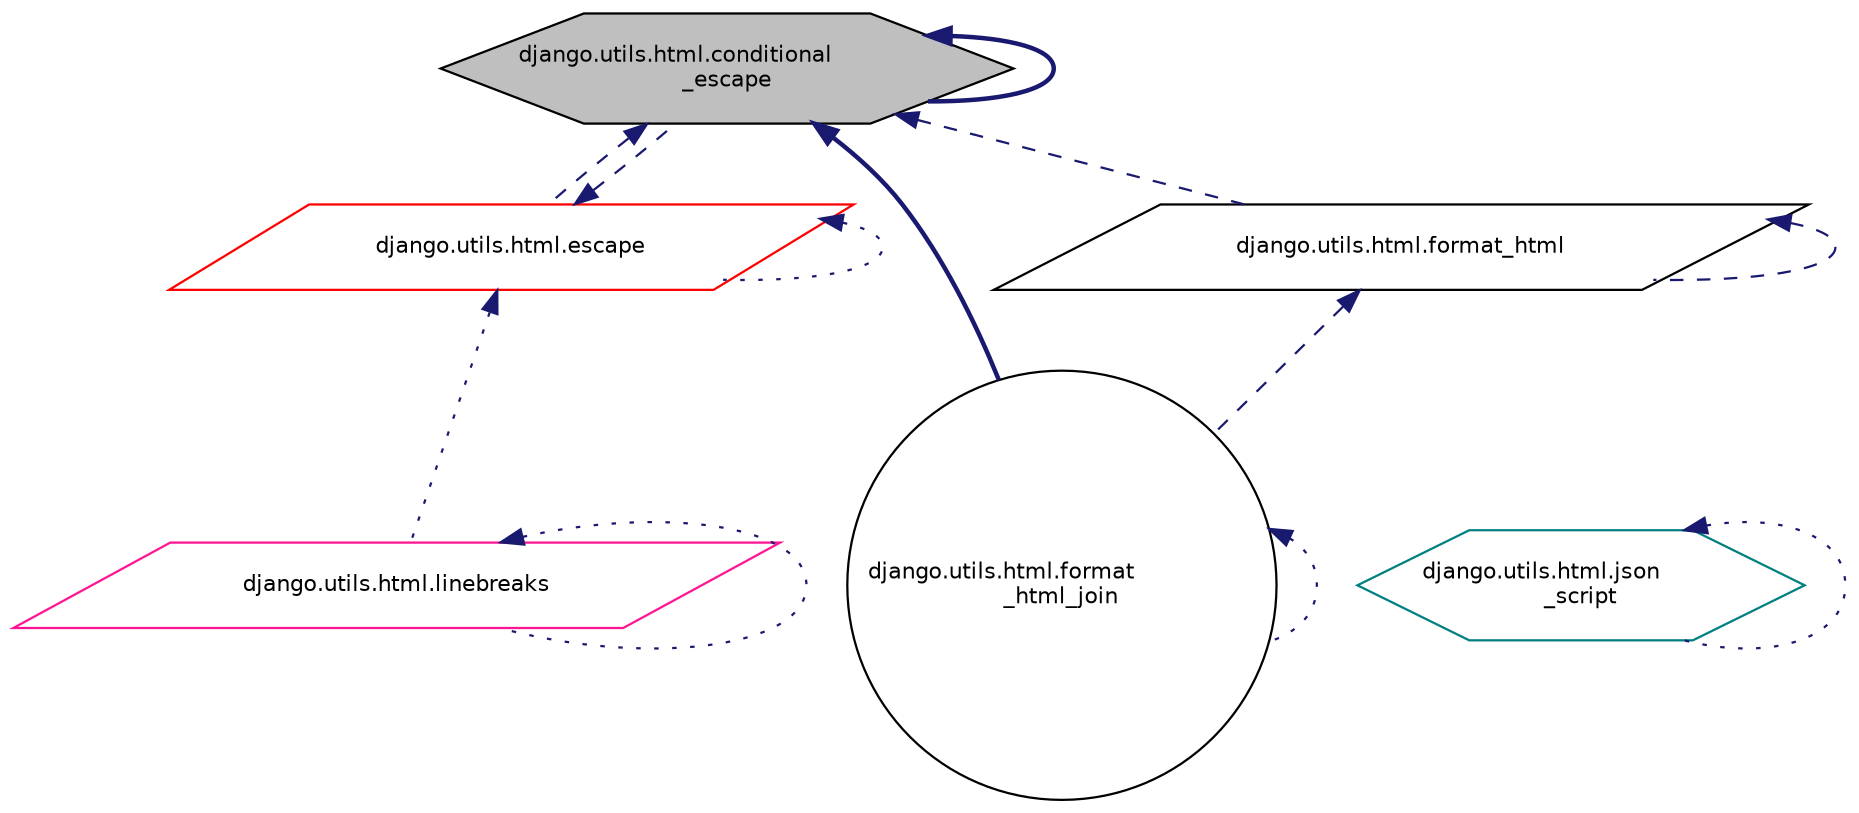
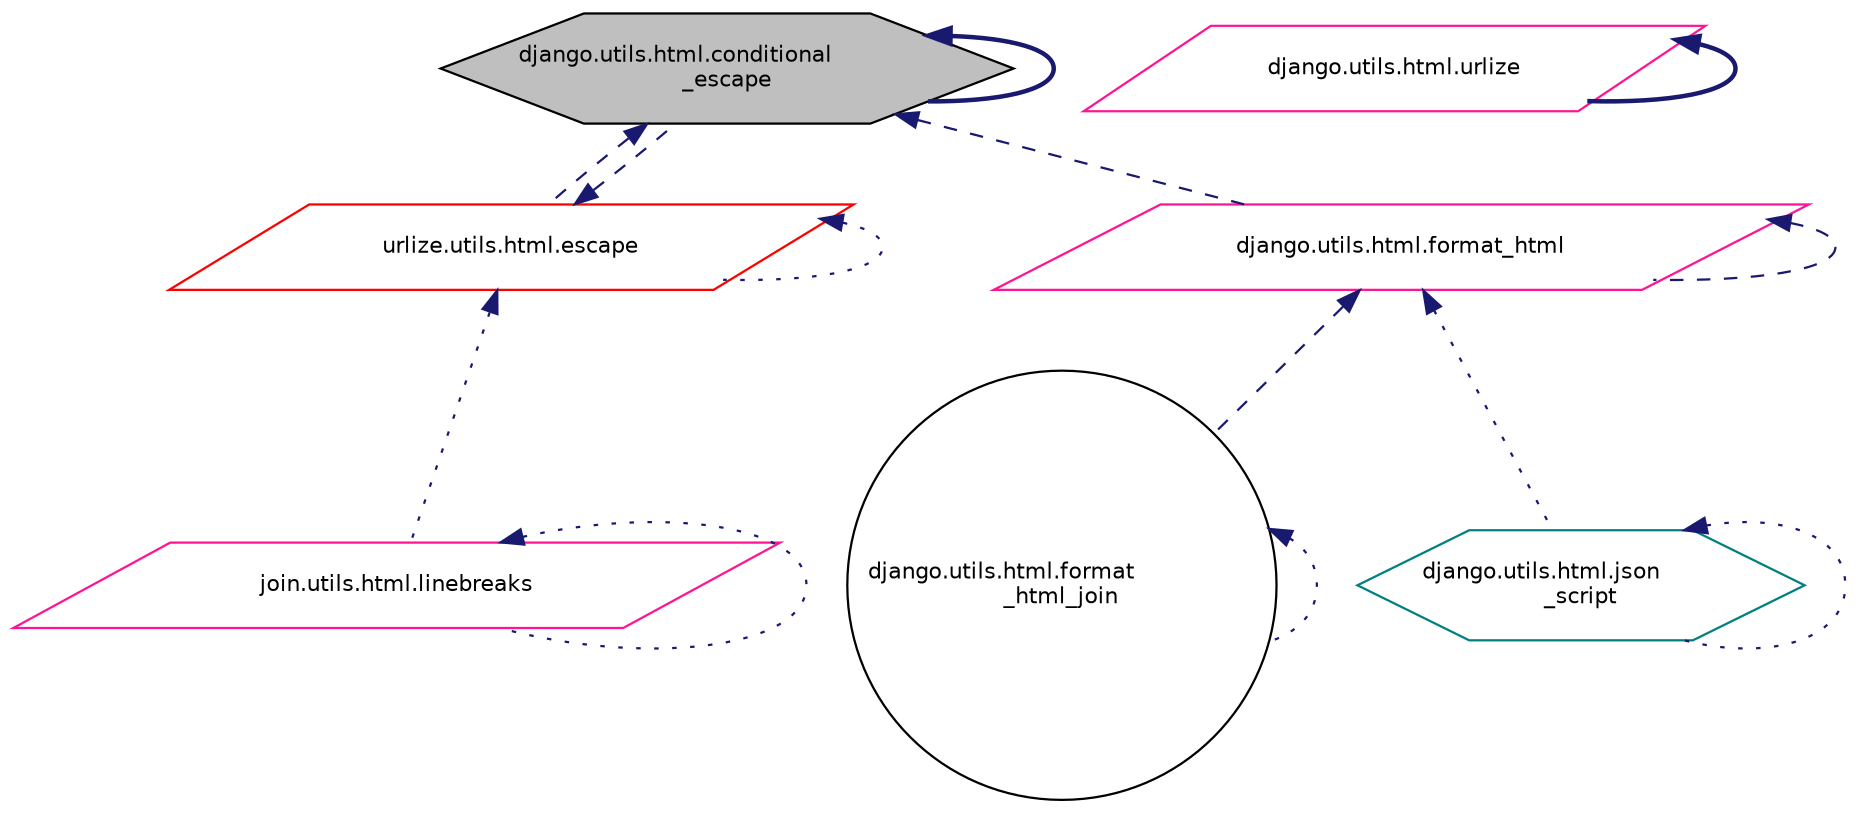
node "django.utils.html.urlize": added
node "django.utils.html.escape": label "django.utils.html.escape" -> "urlize.utils.html.escape"
edge "django.utils.html.format _html_join" -> "django.utils.html.conditional _escape": removed
node "django.utils.html.format_html": color black -> deeppink
edge "django.utils.html.json _script" -> "django.utils.html.format_html": added
node "django.utils.html.linebreaks": label "django.utils.html.linebreaks" -> "join.utils.html.linebreaks"
